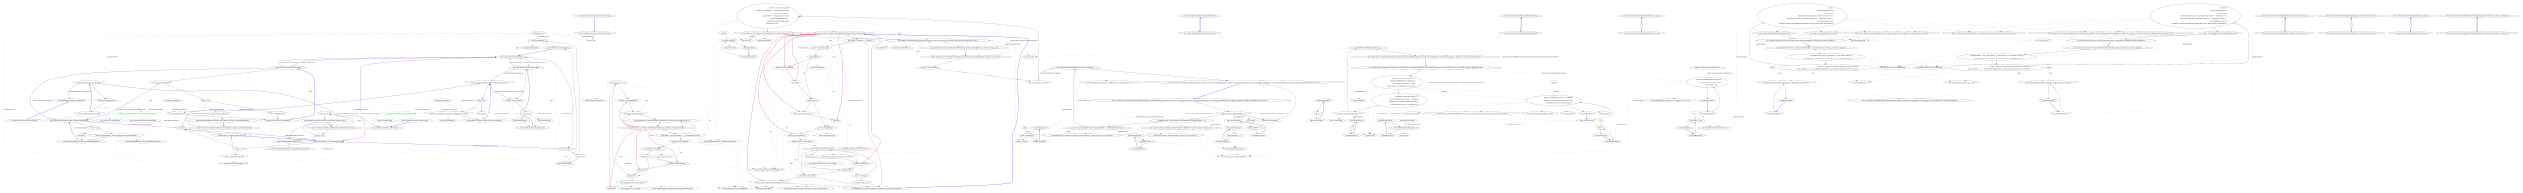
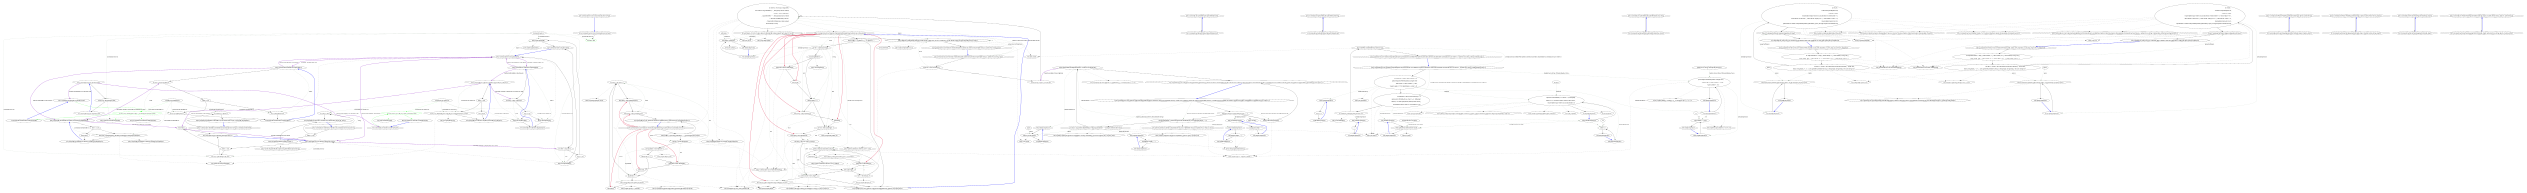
edge "unkTokens" -> "!unkTokens.Contains(x)": label "t" -> "unkTokens"
